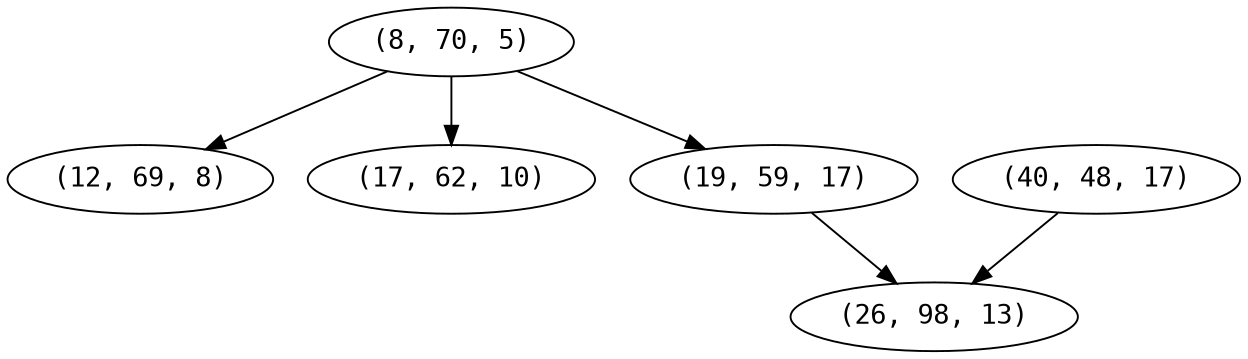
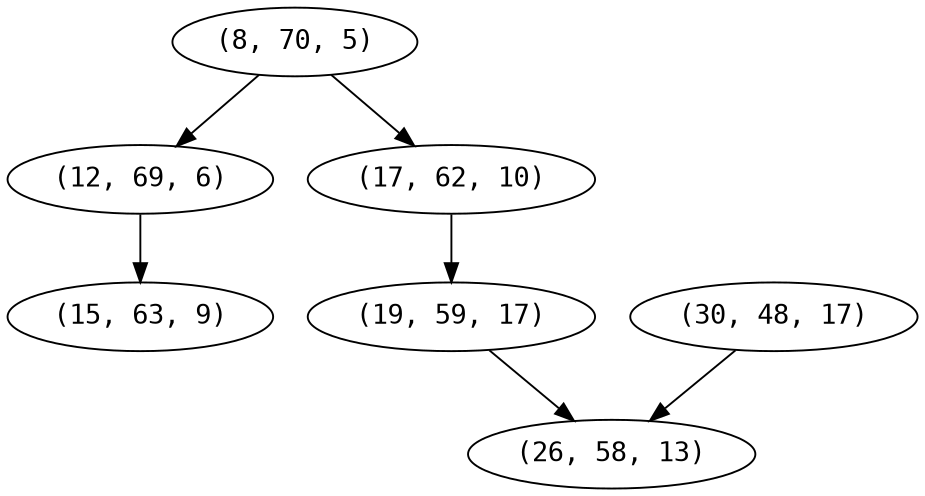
edge "(8, 70, 5)" -> "(19, 59, 17)": now "(17, 62, 10)" -> "(19, 59, 17)"
node "(12, 69, 8)": label "(12, 69, 8)" -> "(12, 69, 6)"
node "(40, 48, 17)": label "(40, 48, 17)" -> "(30, 48, 17)"
node "(15, 63, 9)": added
node "(26, 98, 13)": label "(26, 98, 13)" -> "(26, 58, 13)"
